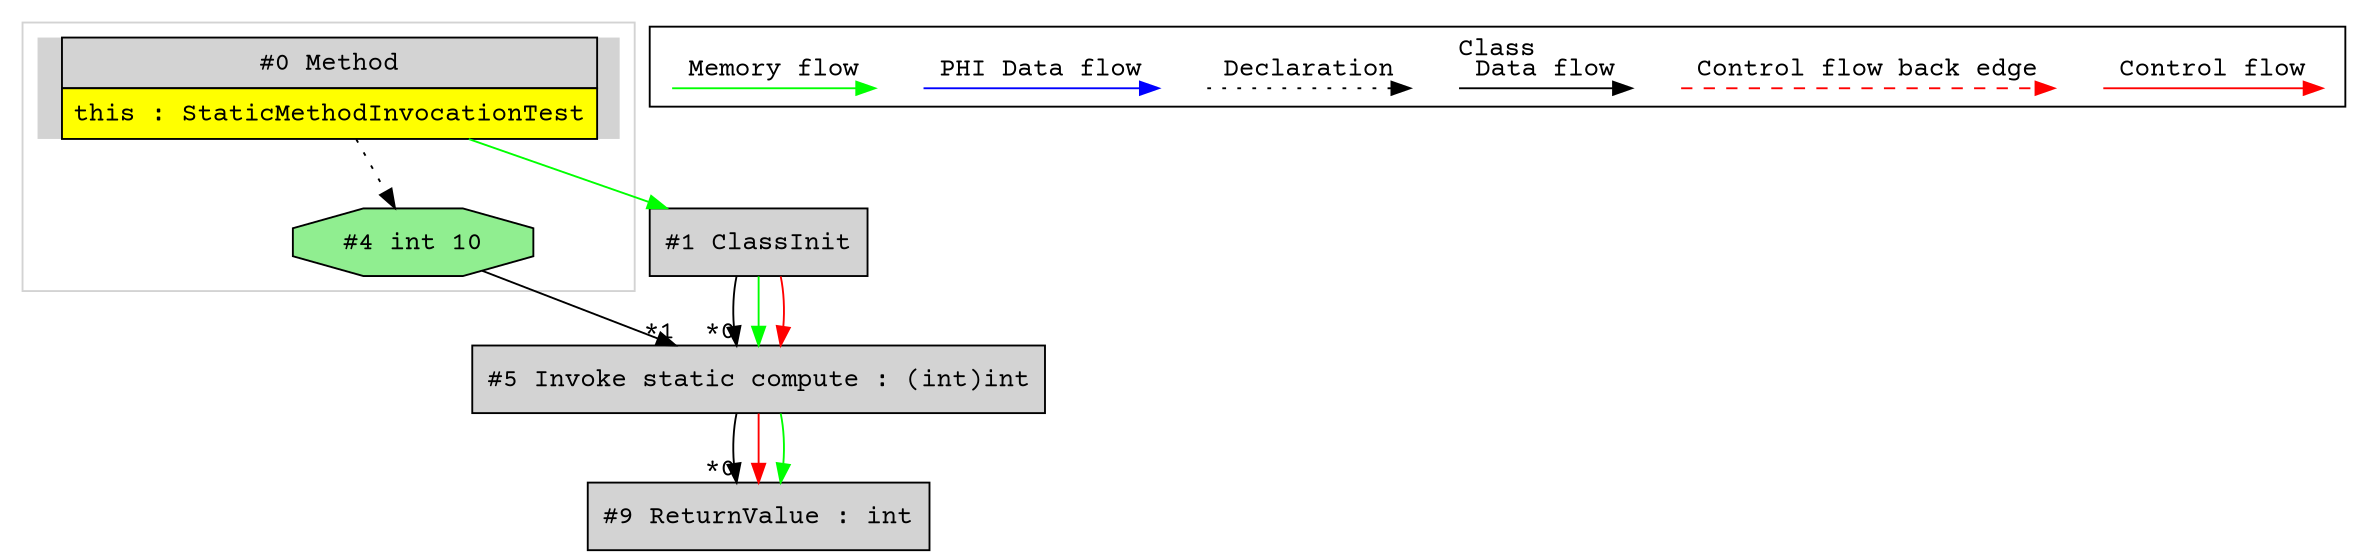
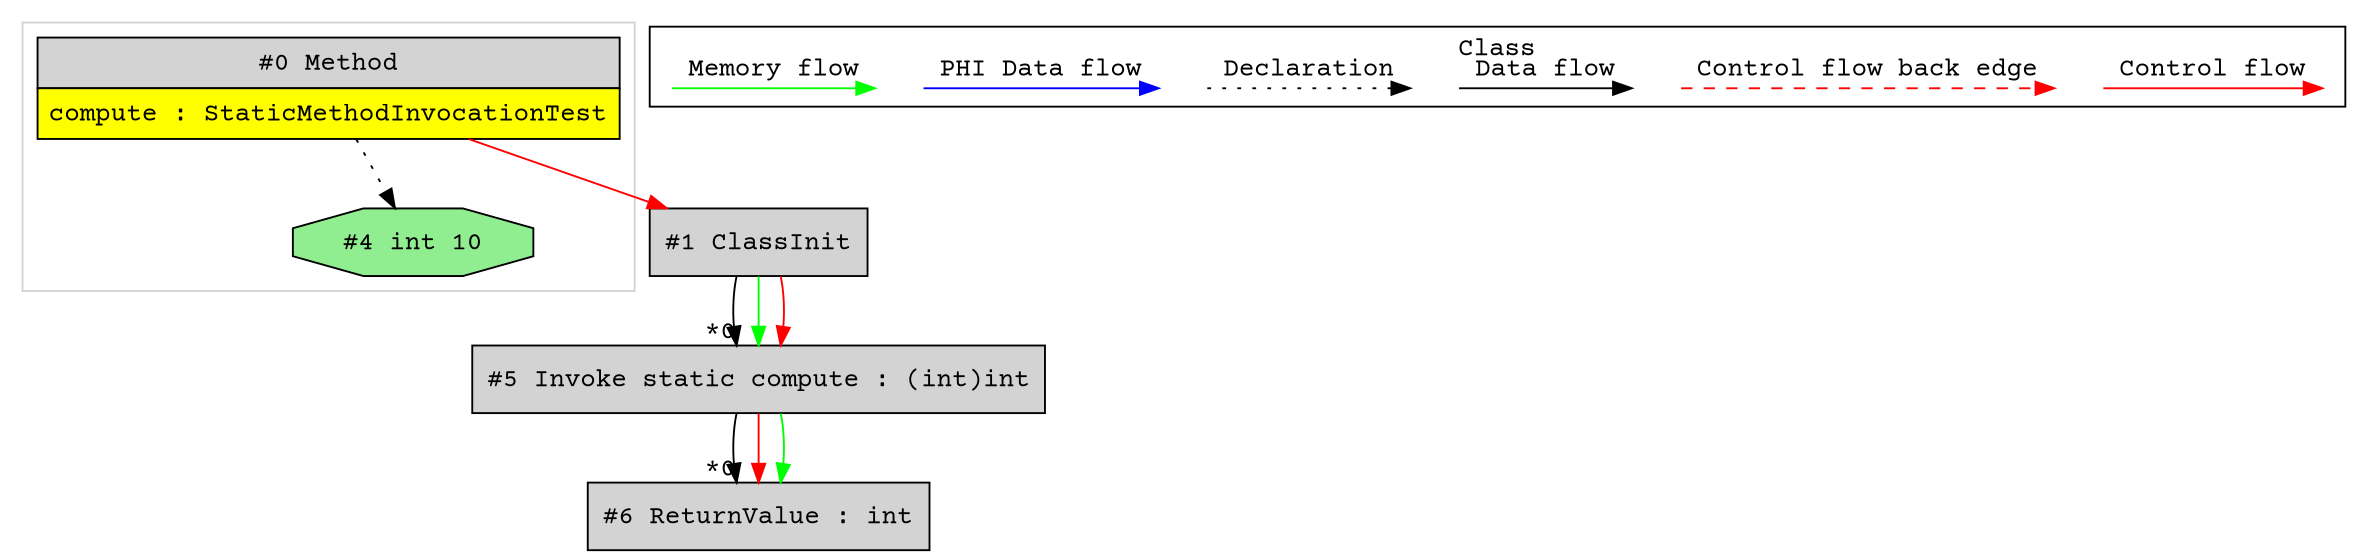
node "#0 Method": text "this : StaticMethodInvocationTest" -> "compute : StaticMethodInvocationTest"
edge "#0 Method" -> "#1 ClassInit": color green -> red
edge "#4 int 10" -> "#5 Invoke static compute : (int)int": removed
node "#9 ReturnValue : int": label "#9 ReturnValue : int" -> "#6 ReturnValue : int"
